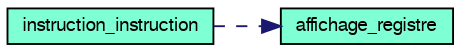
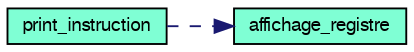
node "instruction_instruction": label "instruction_instruction" -> "print_instruction"
